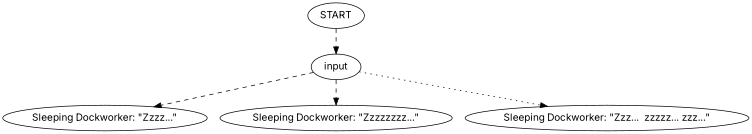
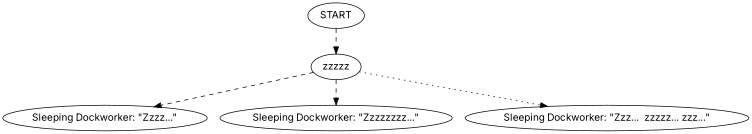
node "input": label "input" -> "zzzzz"
